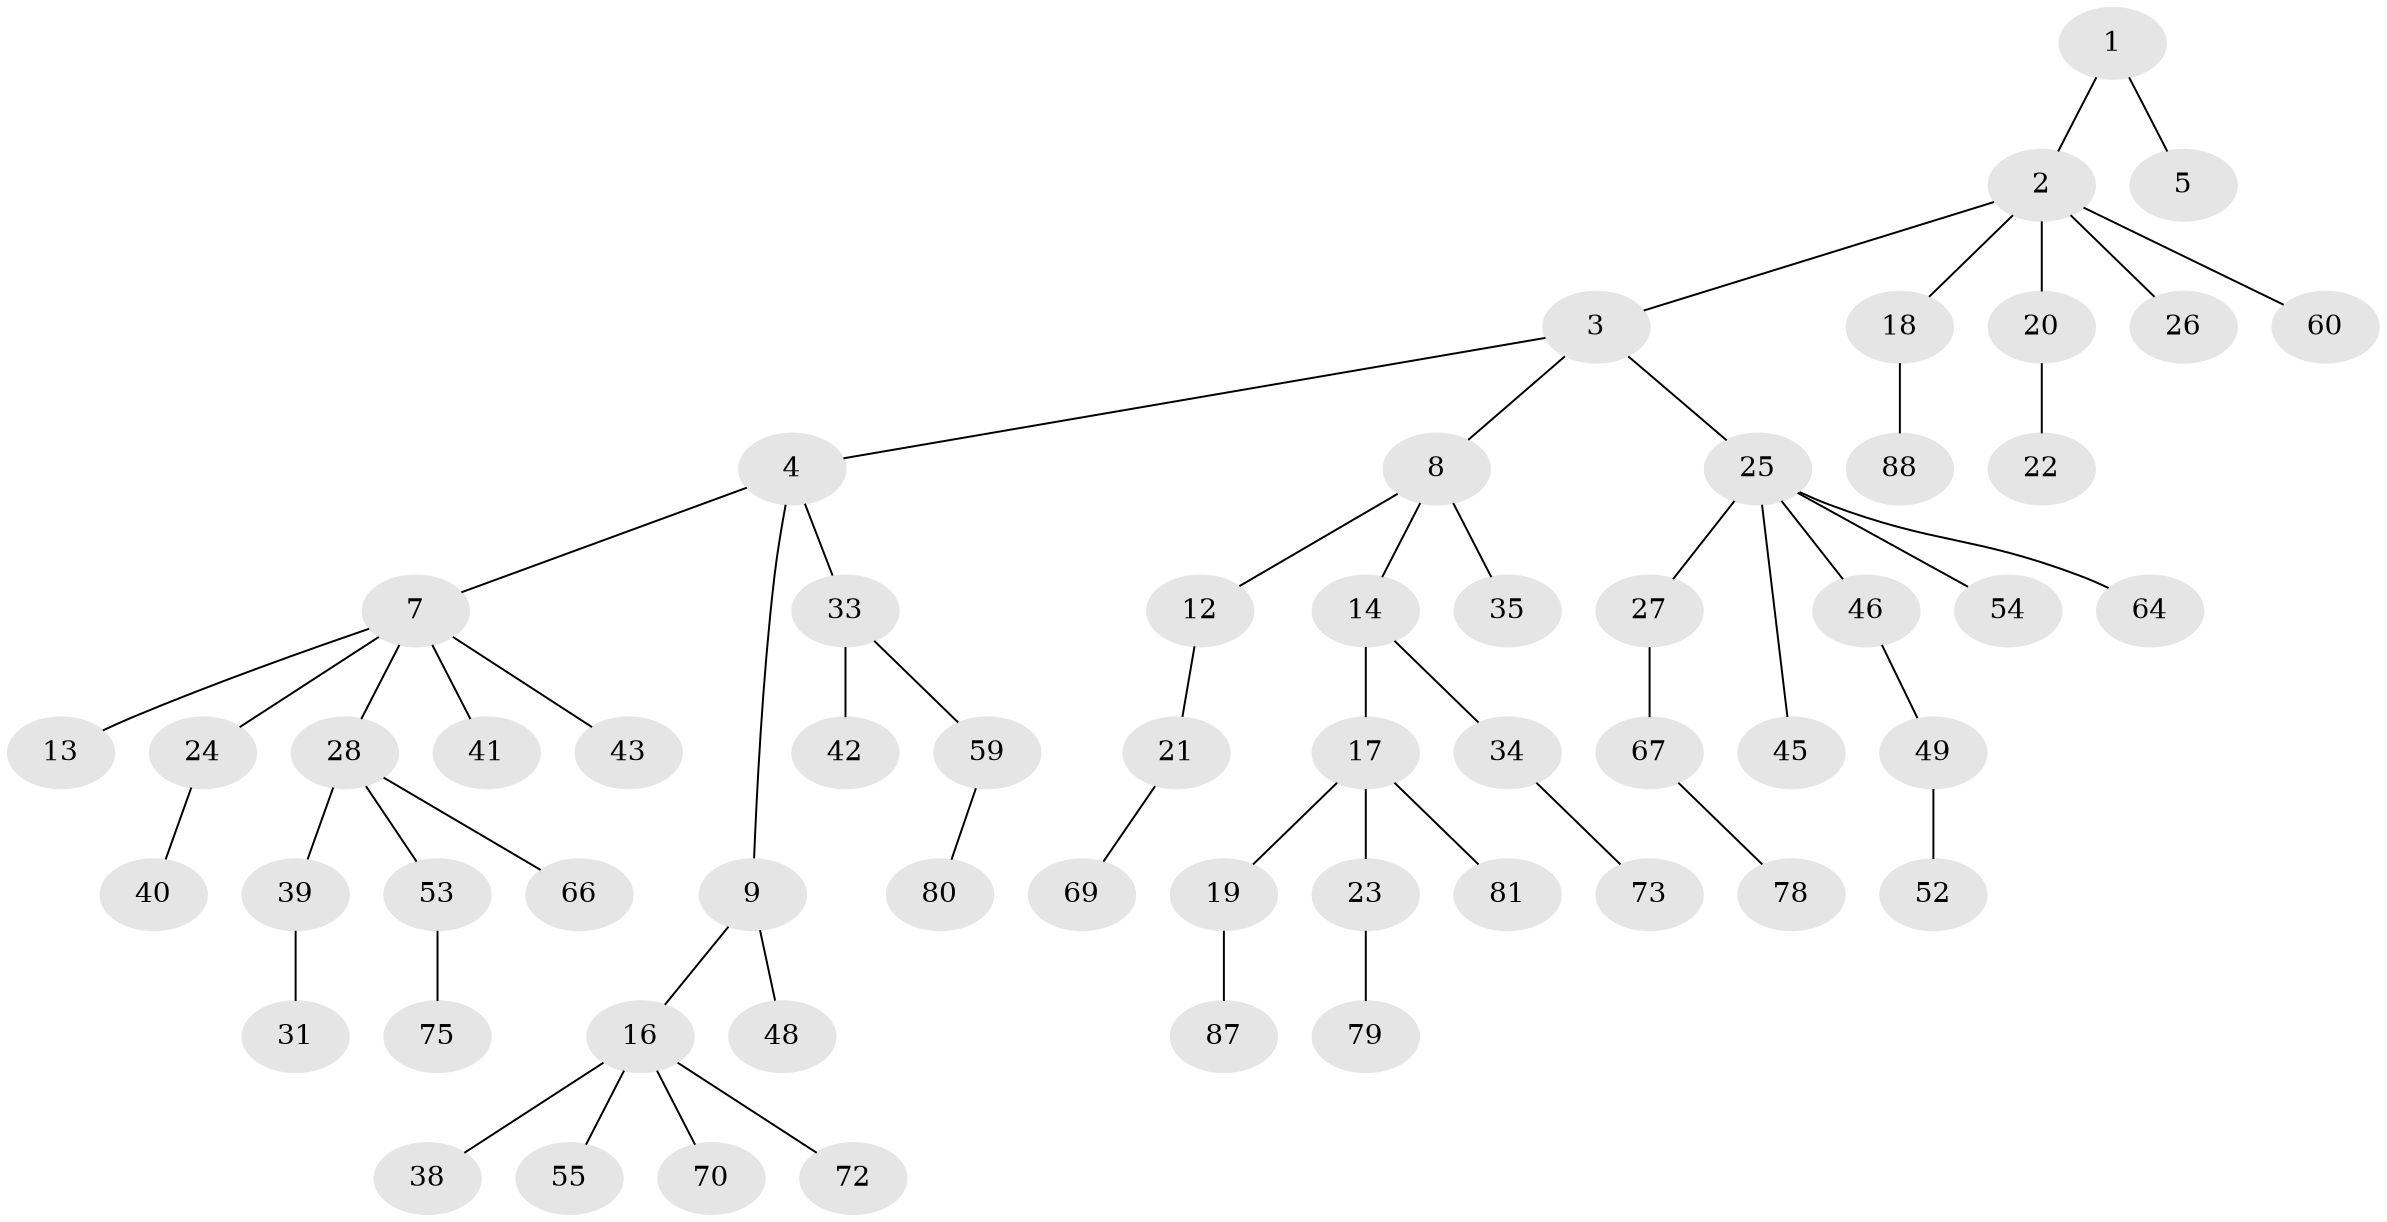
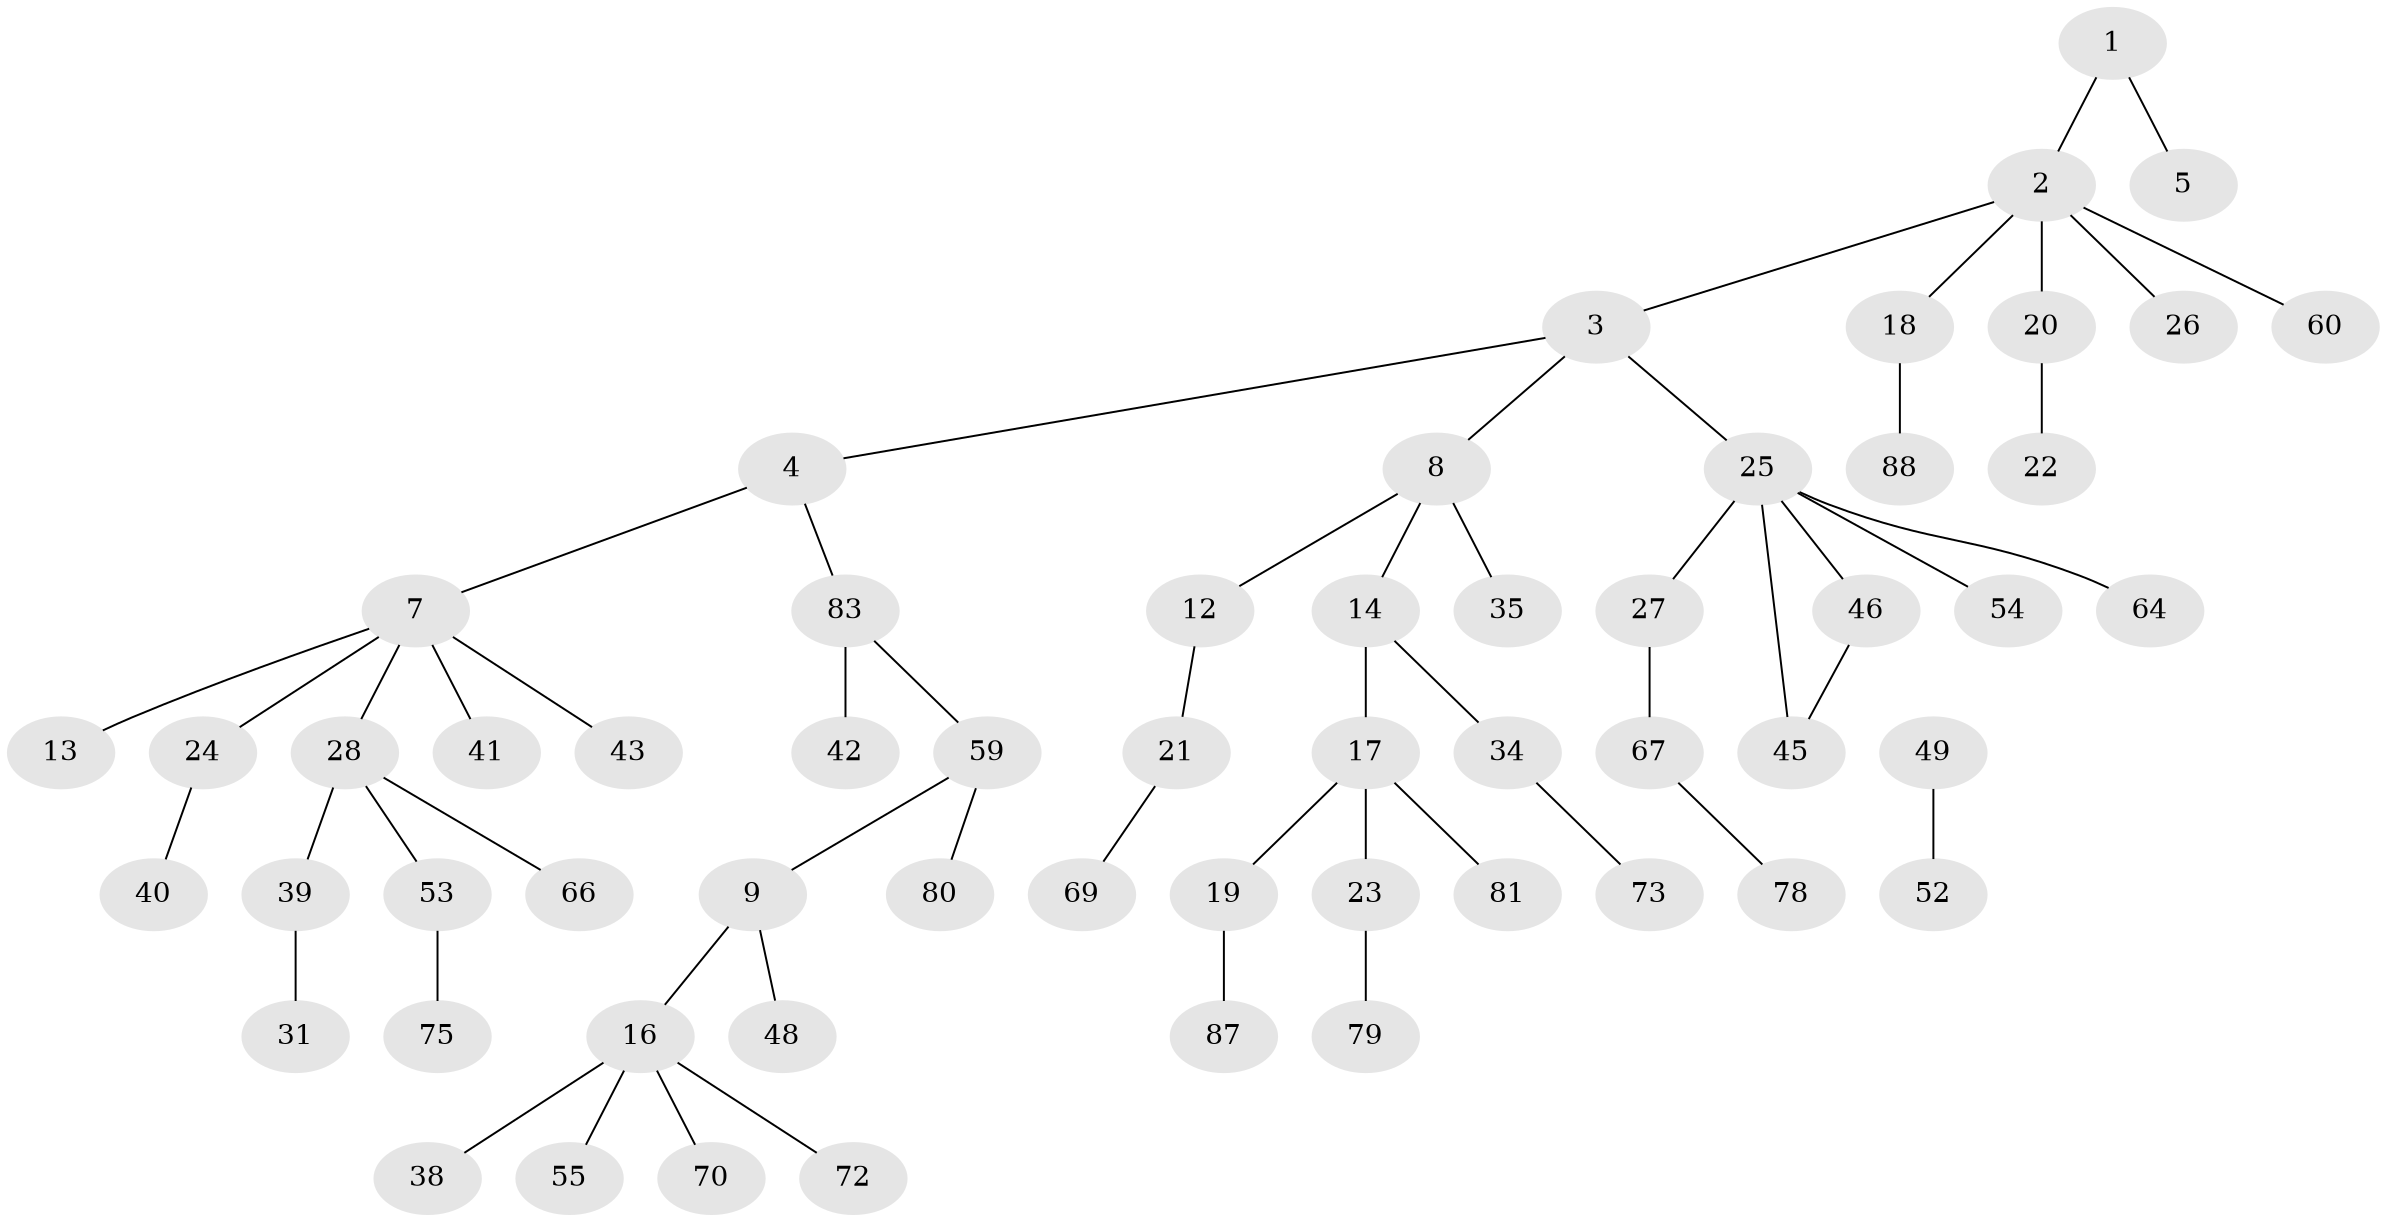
node "33": label "33" -> "83"
edge "4" -- "9": now "59" -- "9"
edge "46" -- "49": now "46" -- "45"
